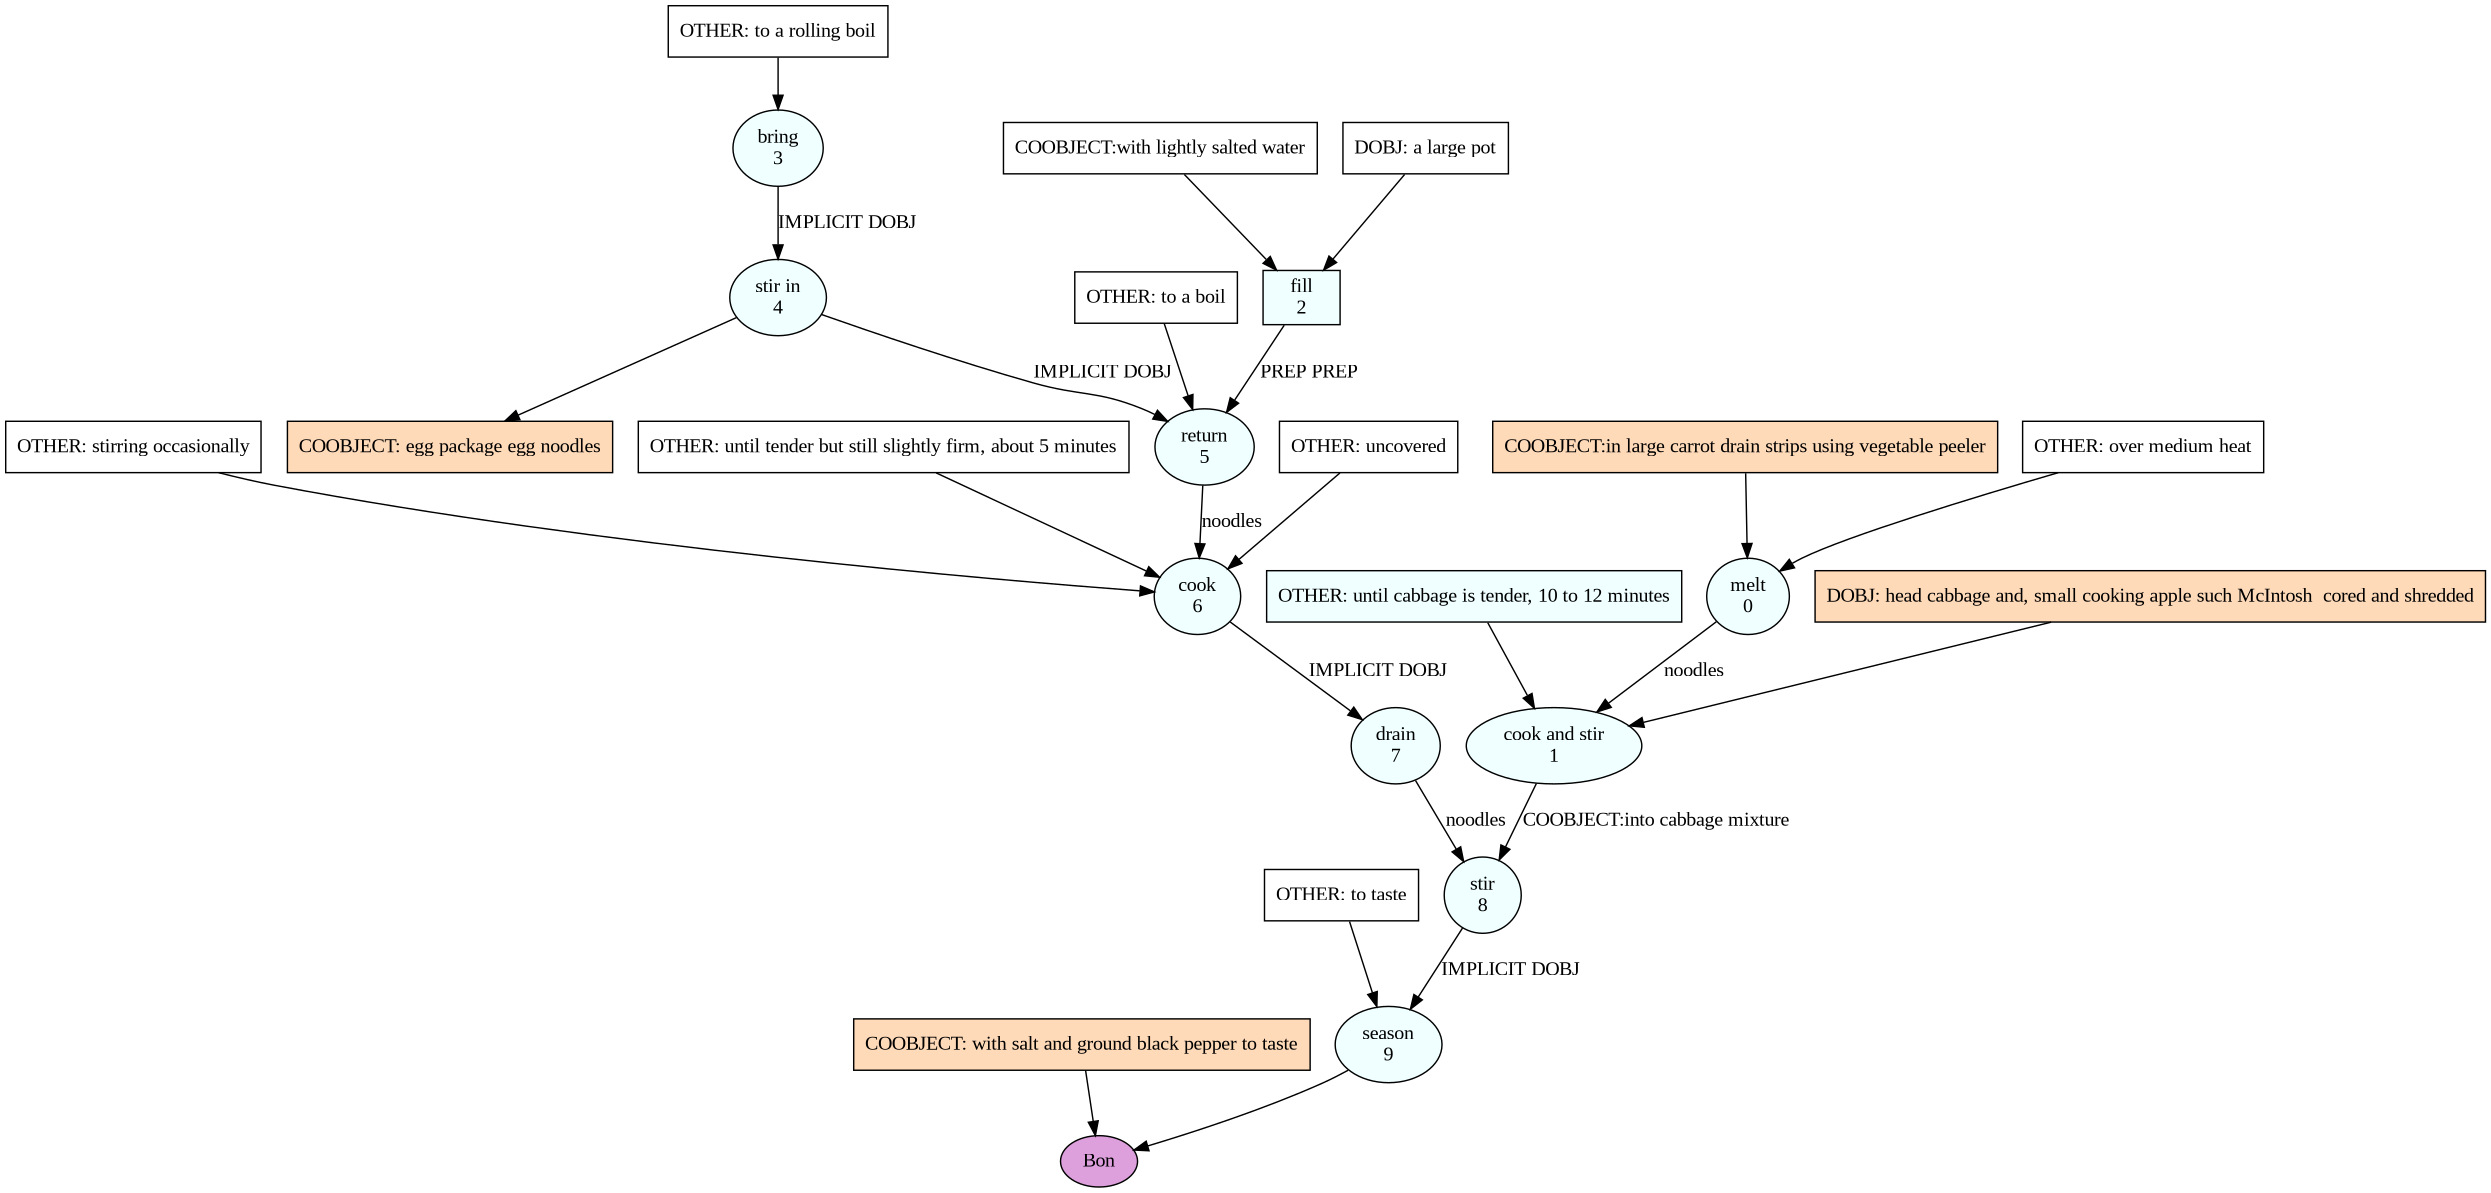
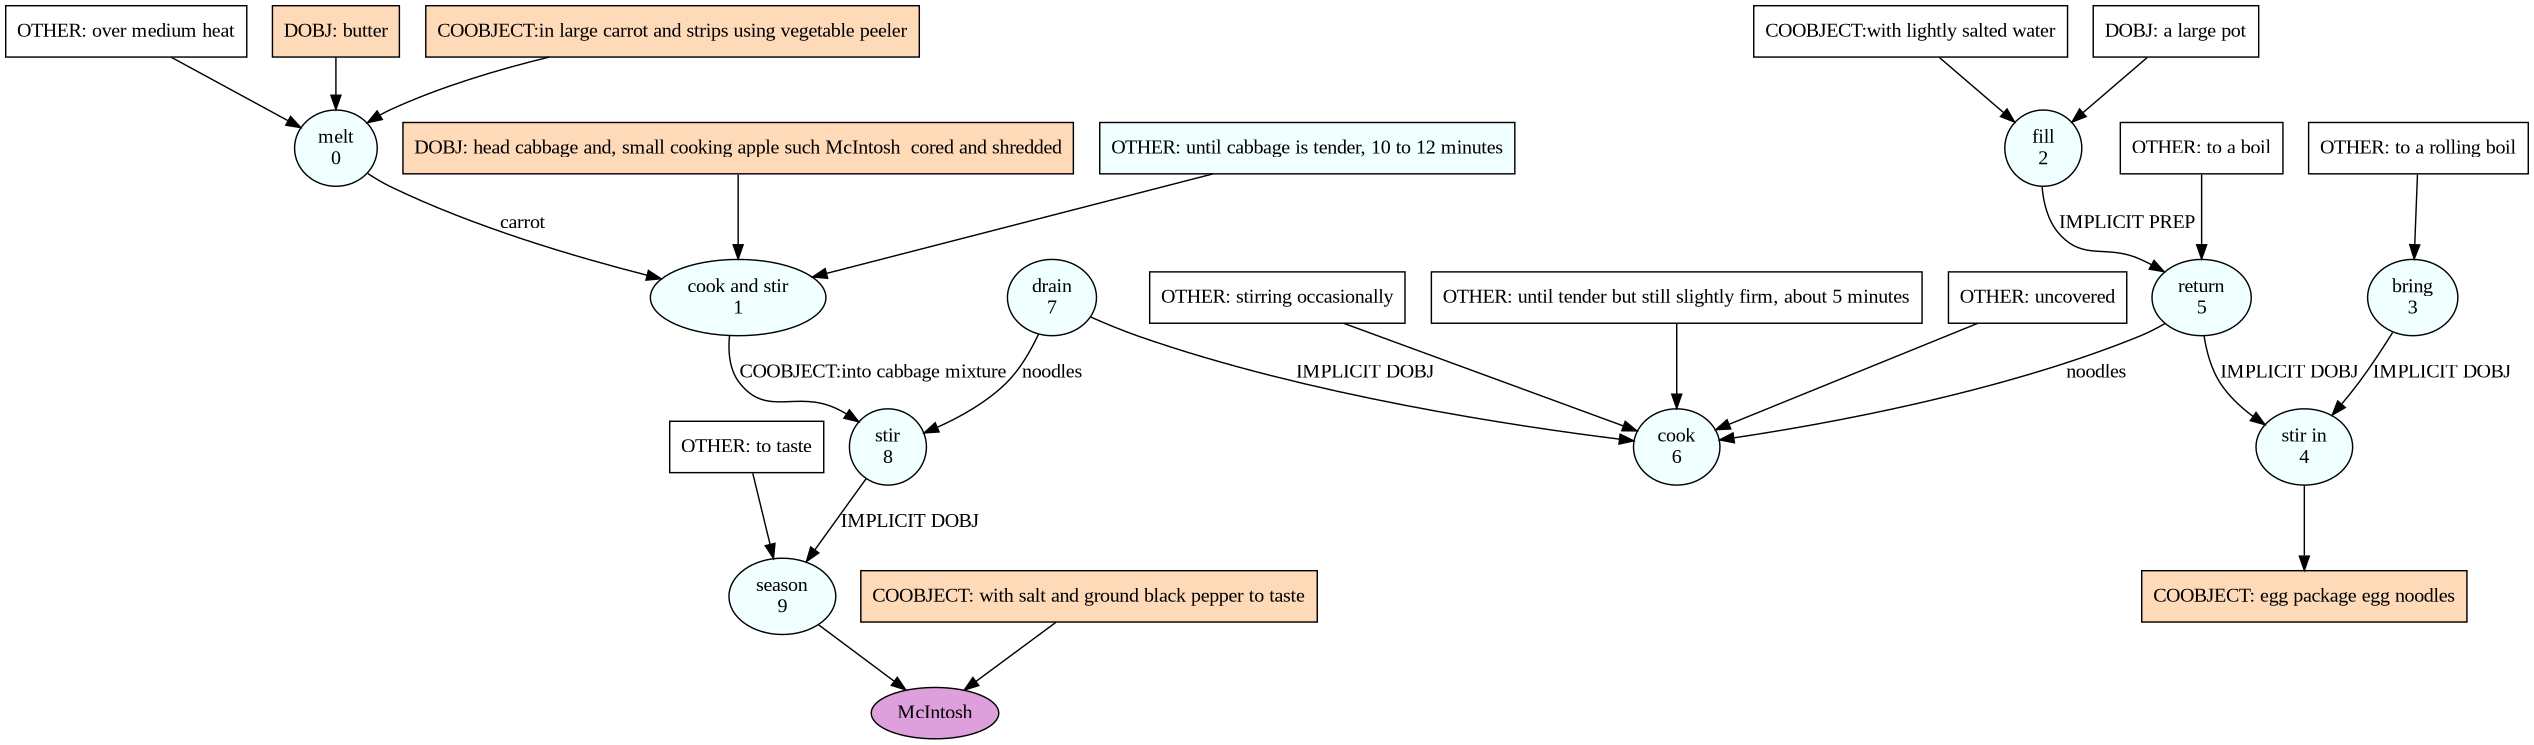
node "DOBJ: butter": added
node "fill 2": shape box -> ellipse
edge "stir in 4" -> "return 5": reversed
edge "fill 2" -> "return 5": label "PREP PREP" -> "IMPLICIT PREP"
node "COOBJECT:in large carrot drain strips using vegetable peeler": label "COOBJECT:in large carrot drain strips using vegetable peeler" -> "COOBJECT:in large carrot and strips using vegetable peeler"
edge "cook 6" -> "drain 7": reversed
edge "melt 0" -> "cook and stir 1": label "noodles" -> "carrot"
node "Bon": label "Bon" -> "McIntosh"
